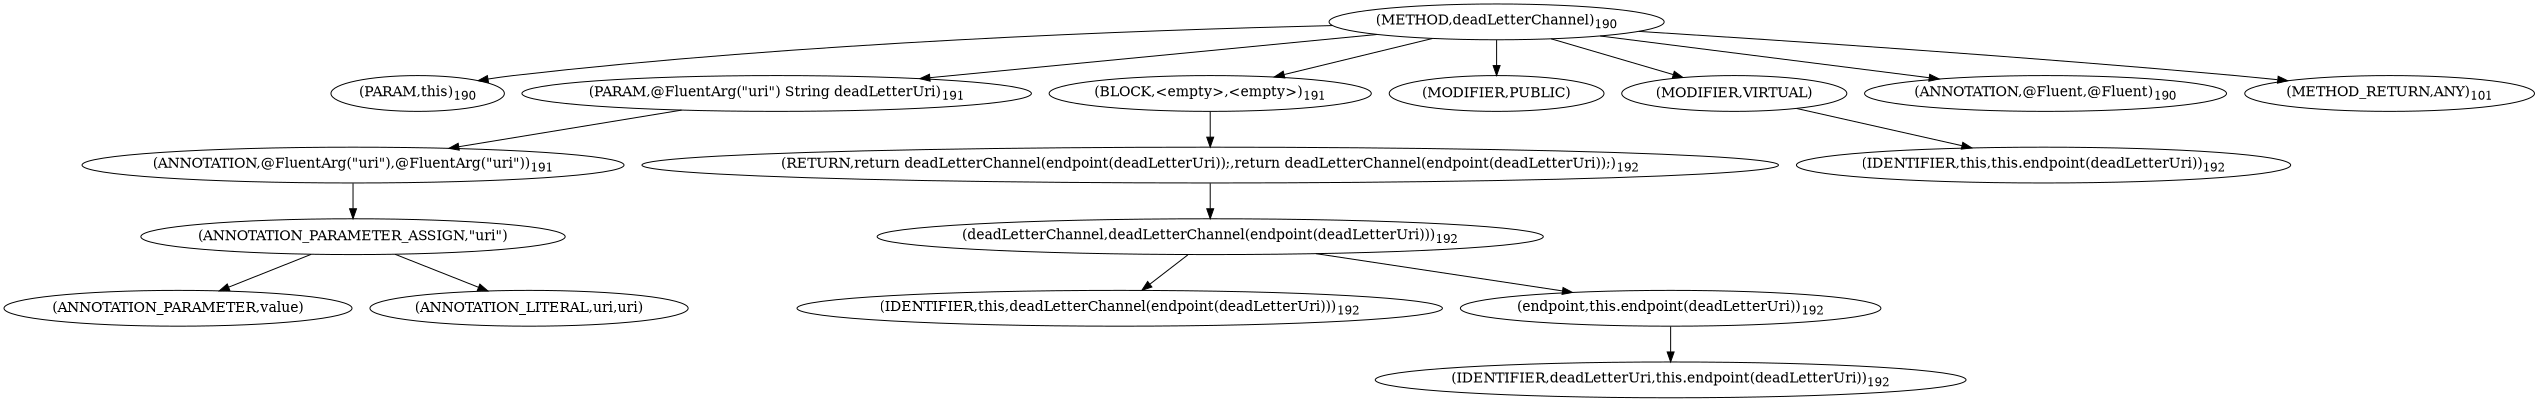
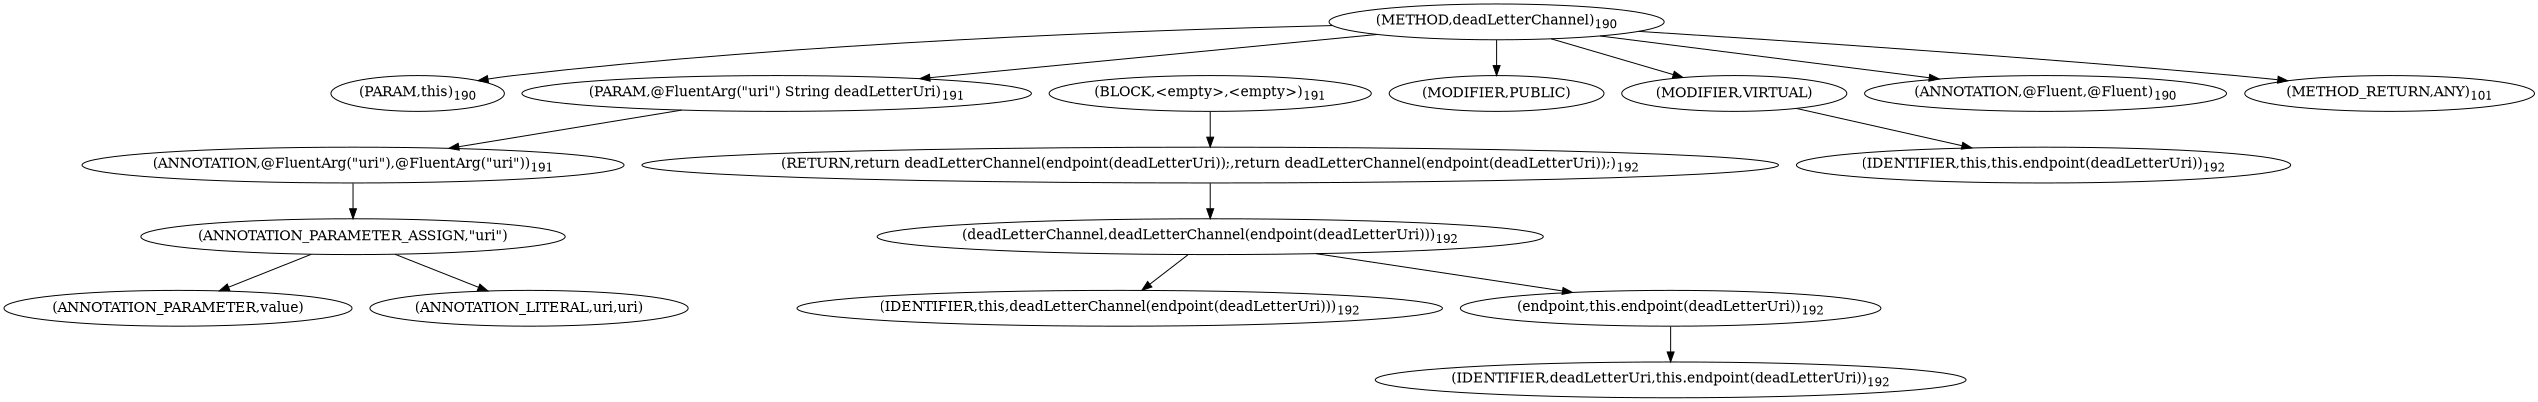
edge "(METHOD,deadLetterChannel)" -> "(BLOCK,<empty>,<empty>)": removed
